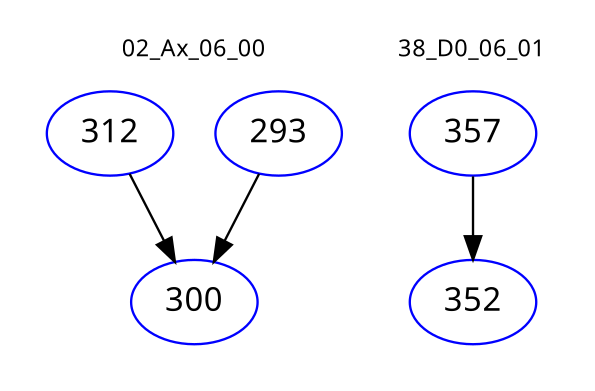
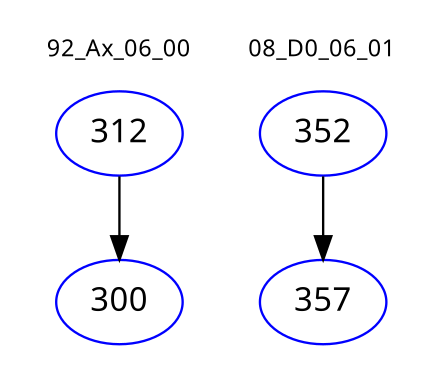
cluster "02_Ax_06_00": label "02_Ax_06_00" -> "92_Ax_06_00"
cluster "38_D0_06_01": label "38_D0_06_01" -> "08_D0_06_01"
node "293": removed
edge "357" -> "352": reversed
